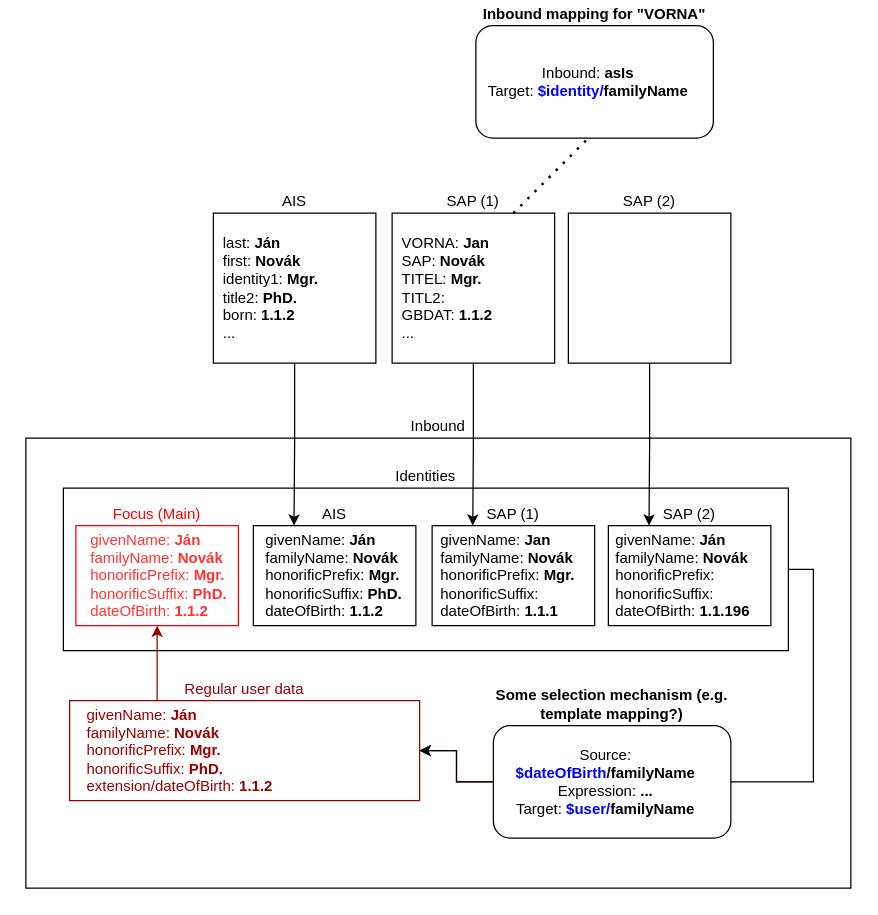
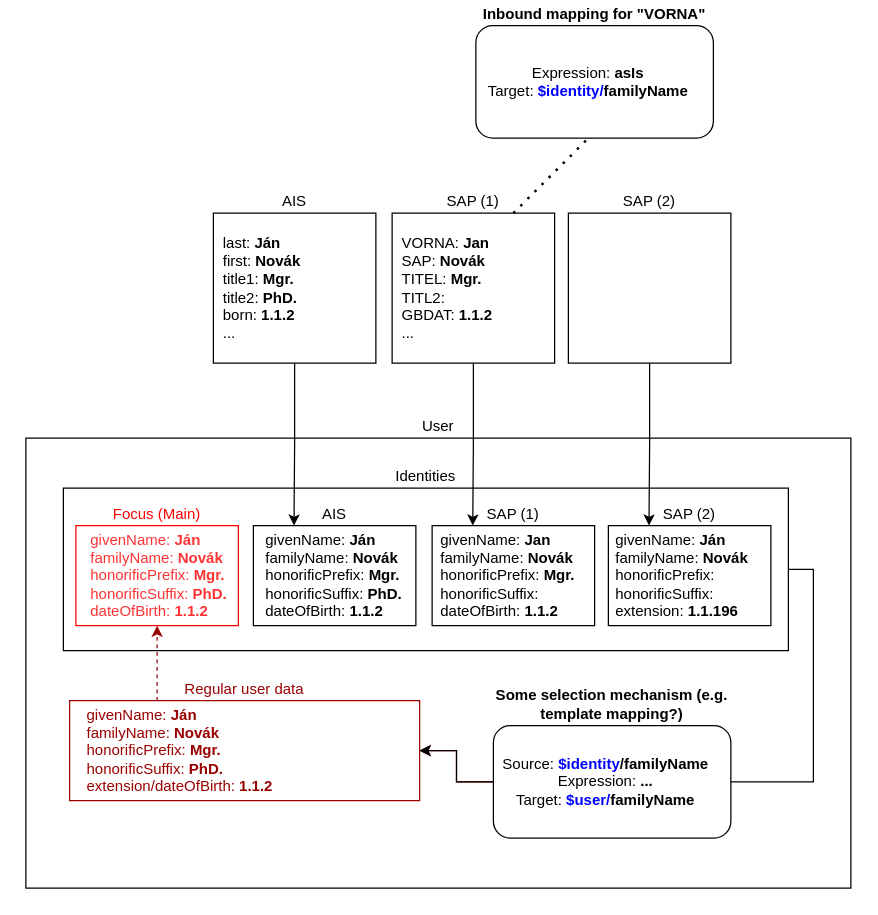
node "Inbound: asIs Target: $identity/familyName": label "Inbound: asIs Target: $identity/familyName" -> "Expression: asIs Target: $identity/familyName"
node "last: Ján first: Novák identity1: Mgr. title2: PhD. born: 1.1.2 ...": label "last: Ján first: Novák identity1: Mgr. title2: PhD. born: 1.1.2 ..." -> "last: Ján first: Novák title1: Mgr. title2: PhD. born: 1.1.2 ..."
node "Inbound": label "Inbound" -> "User"
node "givenName: Jan familyName: Novák honorificPrefix: Mgr. honorificSuffix: dateOfBirth: 1.1.1": label "givenName: Jan familyName: Novák honorificPrefix: Mgr. honorificSuffix: dateOfBirth: 1.1.1" -> "givenName: Jan familyName: Novák honorificPrefix: Mgr. honorificSuffix: dateOfBirth: 1.1.2"
node "givenName: Ján familyName: Novák honorificPrefix: honorificSuffix: dateOfBirth: 1.1.196": label "givenName: Ján familyName: Novák honorificPrefix: honorificSuffix: dateOfBirth: 1.1.196" -> "givenName: Ján familyName: Novák honorificPrefix: honorificSuffix: extension: 1.1.196"
edge "Regular user data" -> "Focus (Main)": style solid -> dashed
node "Source: $dateOfBirth/familyName Expression: ... Target: $user/familyName": label "Source: $dateOfBirth/familyName Expression: ... Target: $user/familyName" -> "Source: $identity/familyName Expression: ... Target: $user/familyName"
